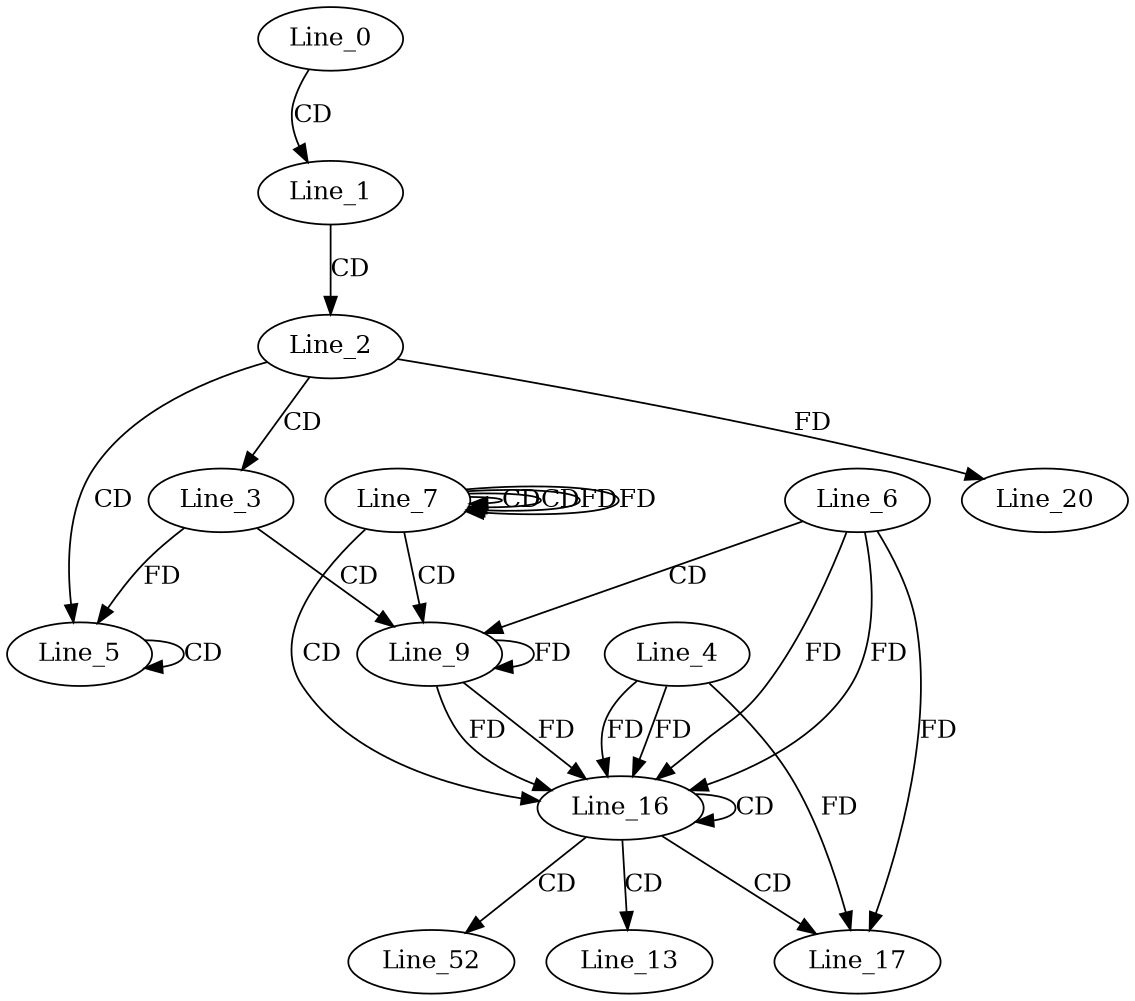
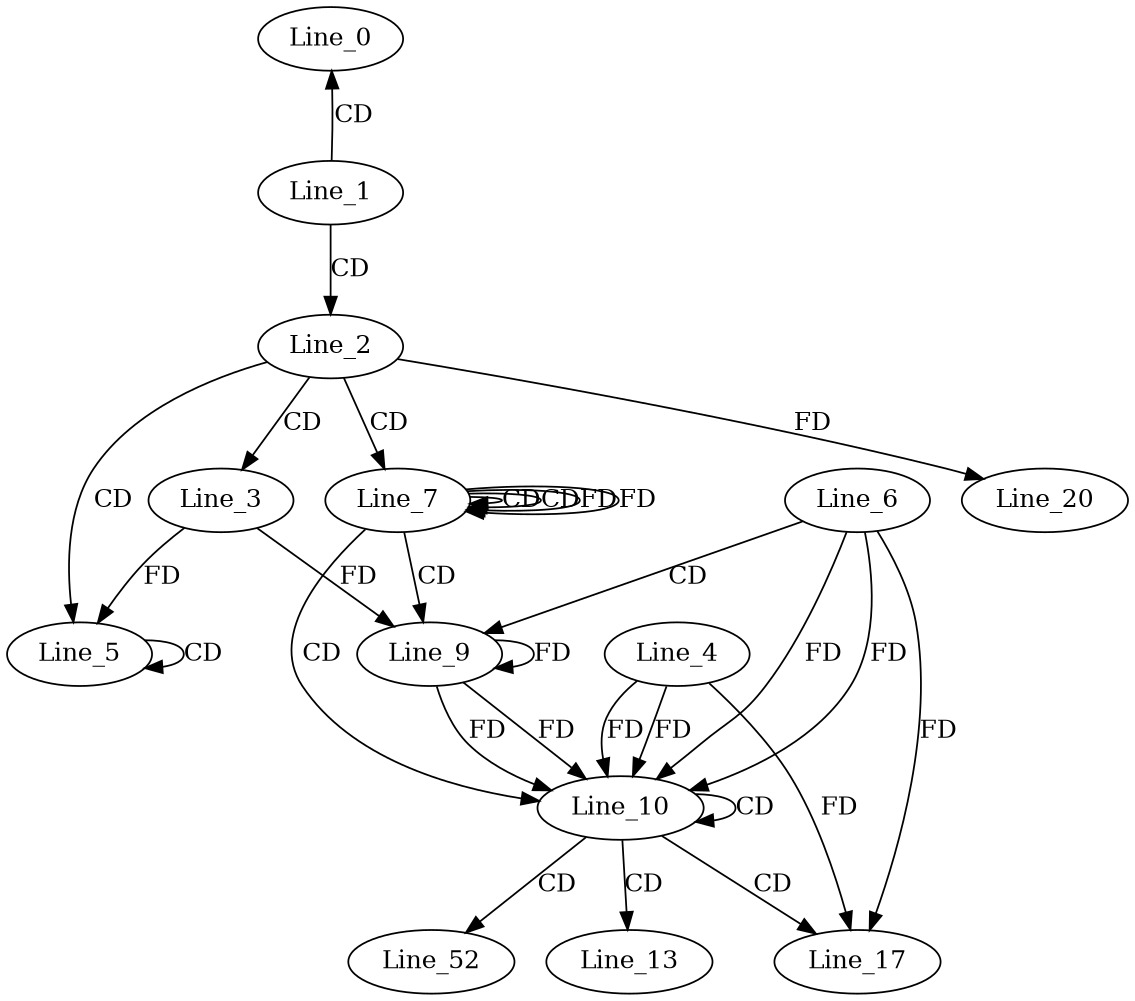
edge "Line_0" -> "Line_1": reversed
edge "Line_2" -> "Line_7": added, label "CD"
edge "Line_3" -> "Line_9": label "CD" -> "FD"
node "Line_16": label "Line_16" -> "Line_10"
